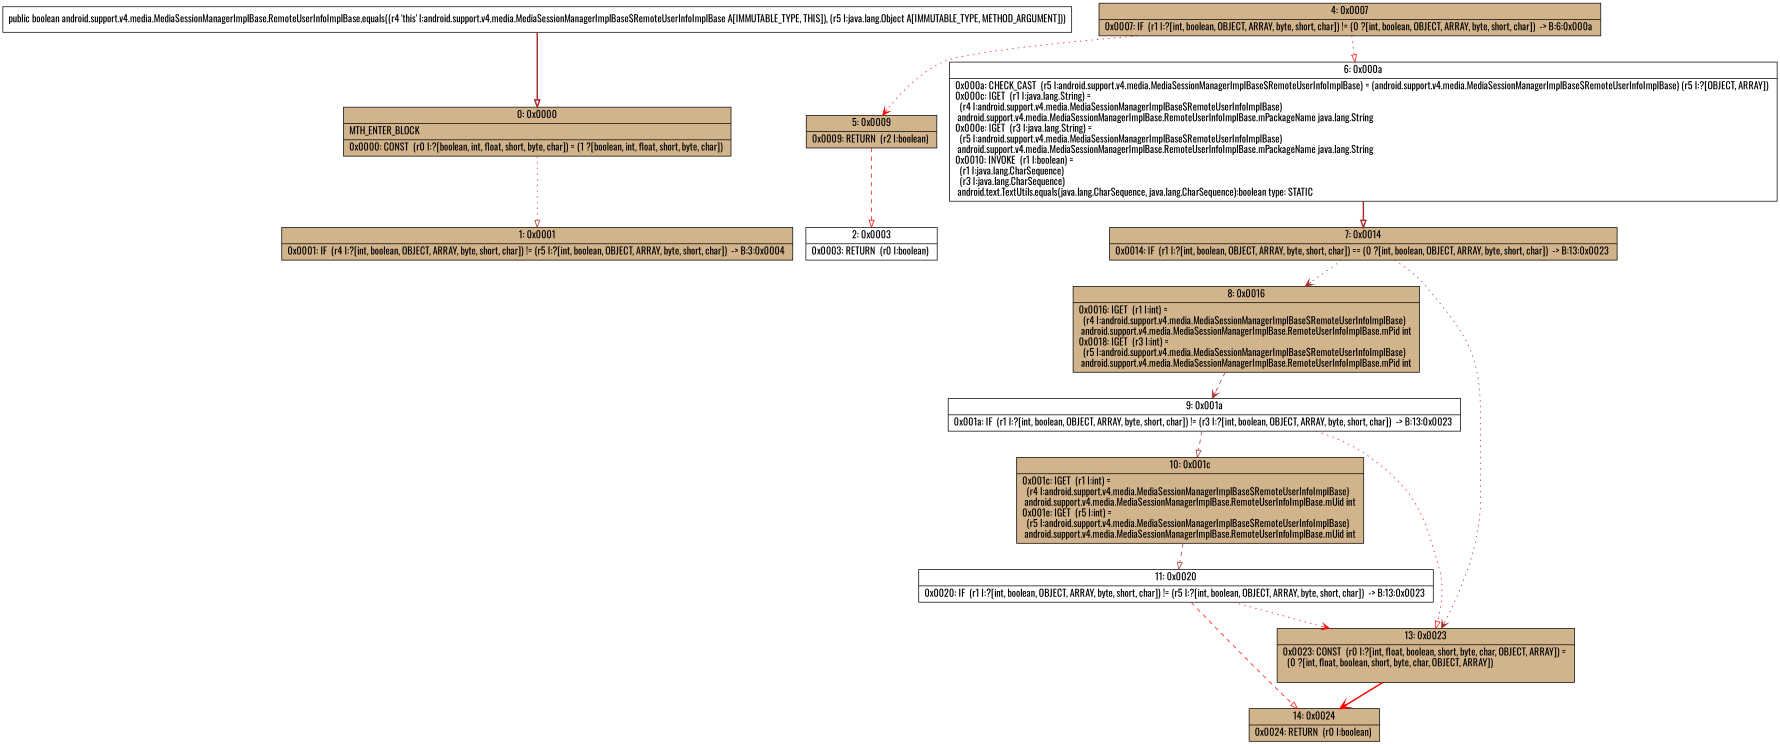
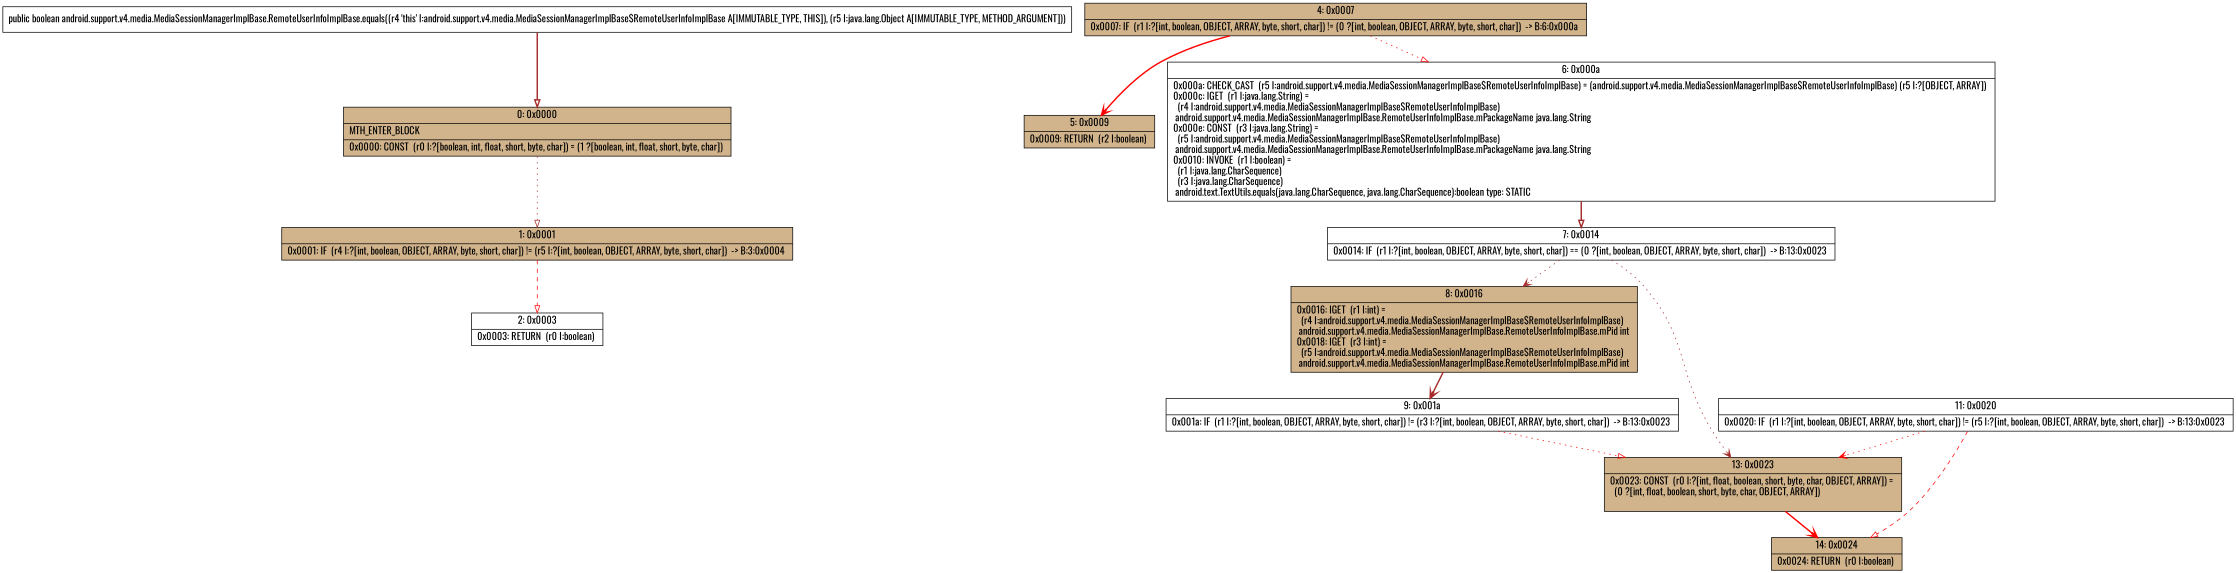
edge "4: 0x0007" -> "5: 0x0009": style dotted -> bold
node "6: 0x000a": text "0x000e: IGET  (r3 I:java.lang.String) =" -> "0x000e: CONST  (r3 I:java.lang.String) ="
edge "5: 0x0009" -> "2: 0x0003": now "1: 0x0001" -> "2: 0x0003"
node "7: 0x0014": fillcolor tan -> white
edge "8: 0x0016" -> "9: 0x001a": style dashed -> bold
node "10: 0x001c": removed
